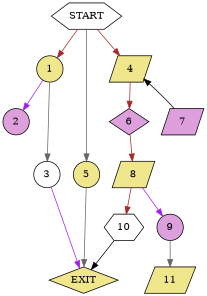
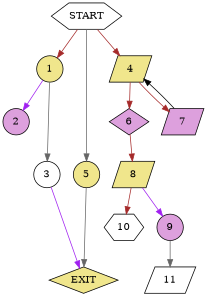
edge "4" -> "7": added
edge "10" -> "EXIT": removed
node "11": fillcolor khaki -> white
